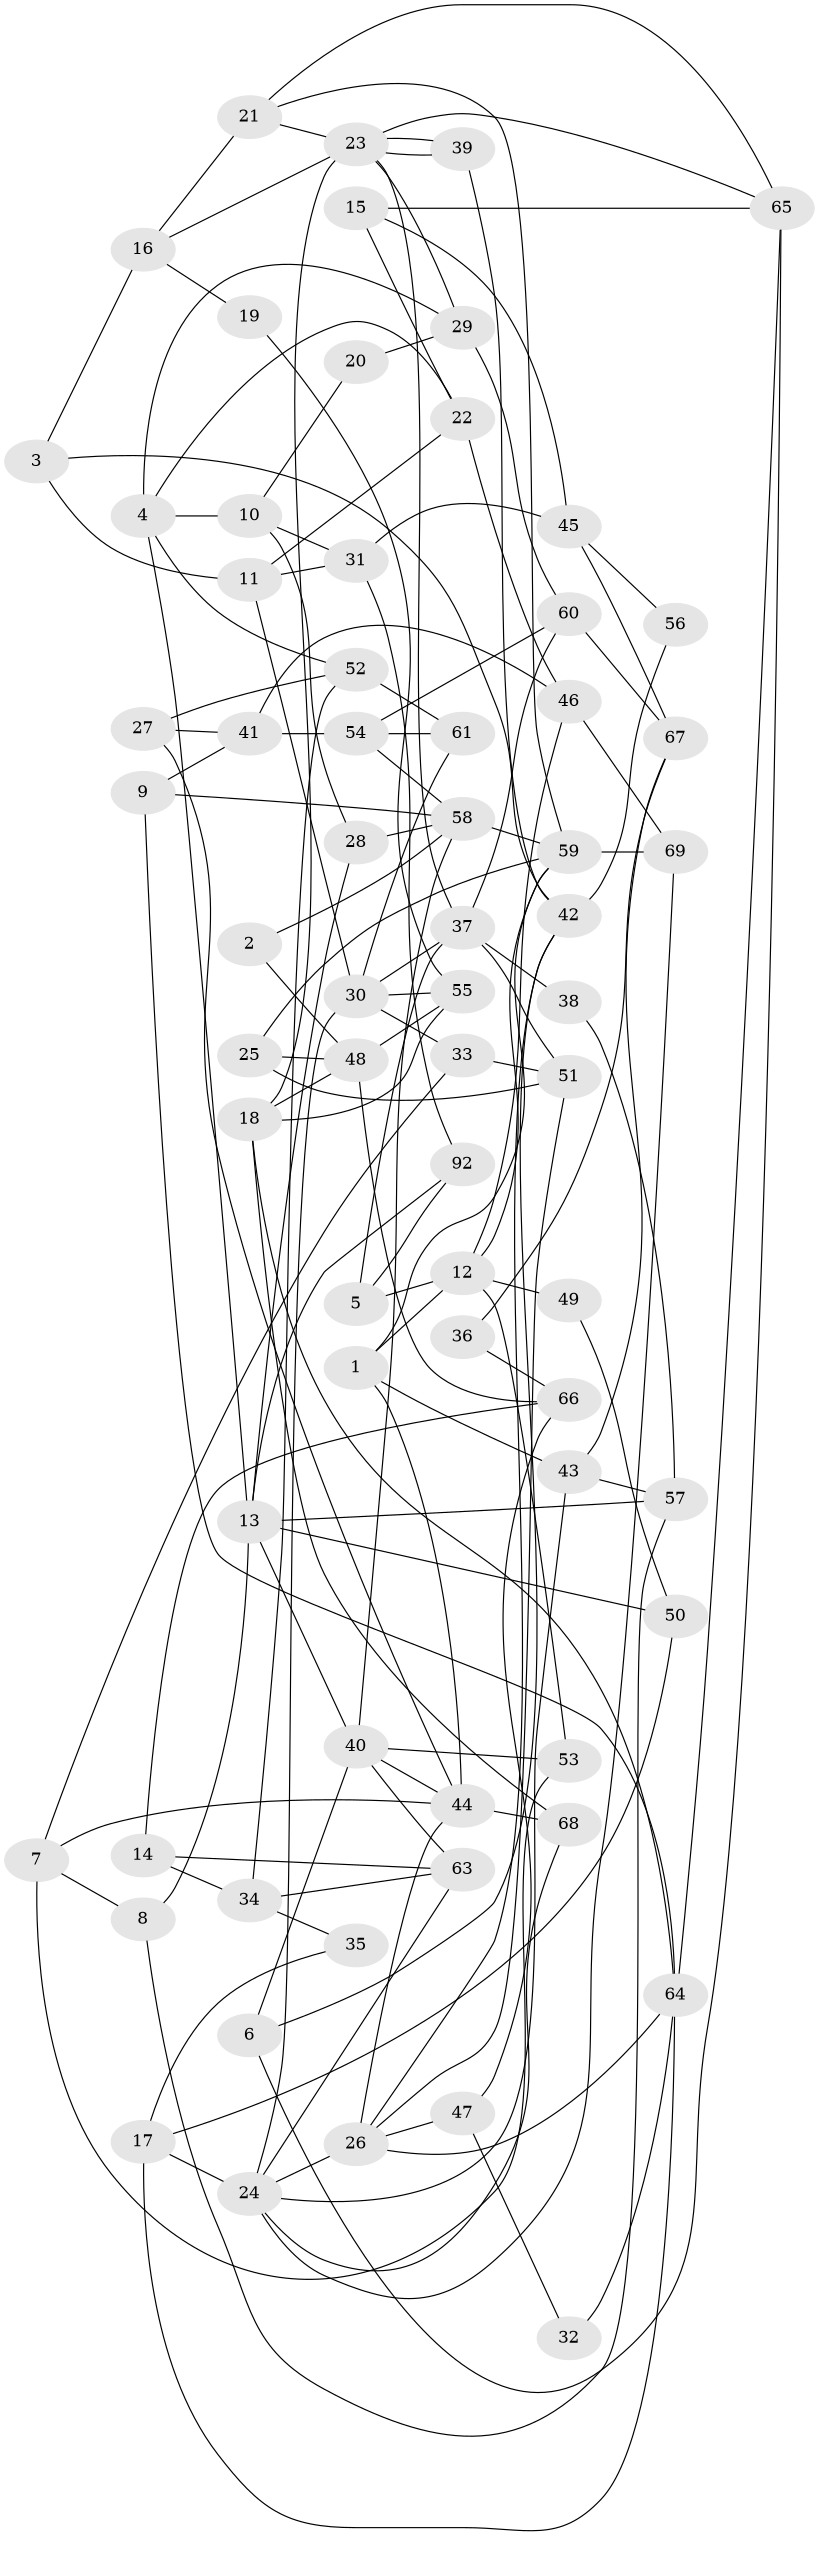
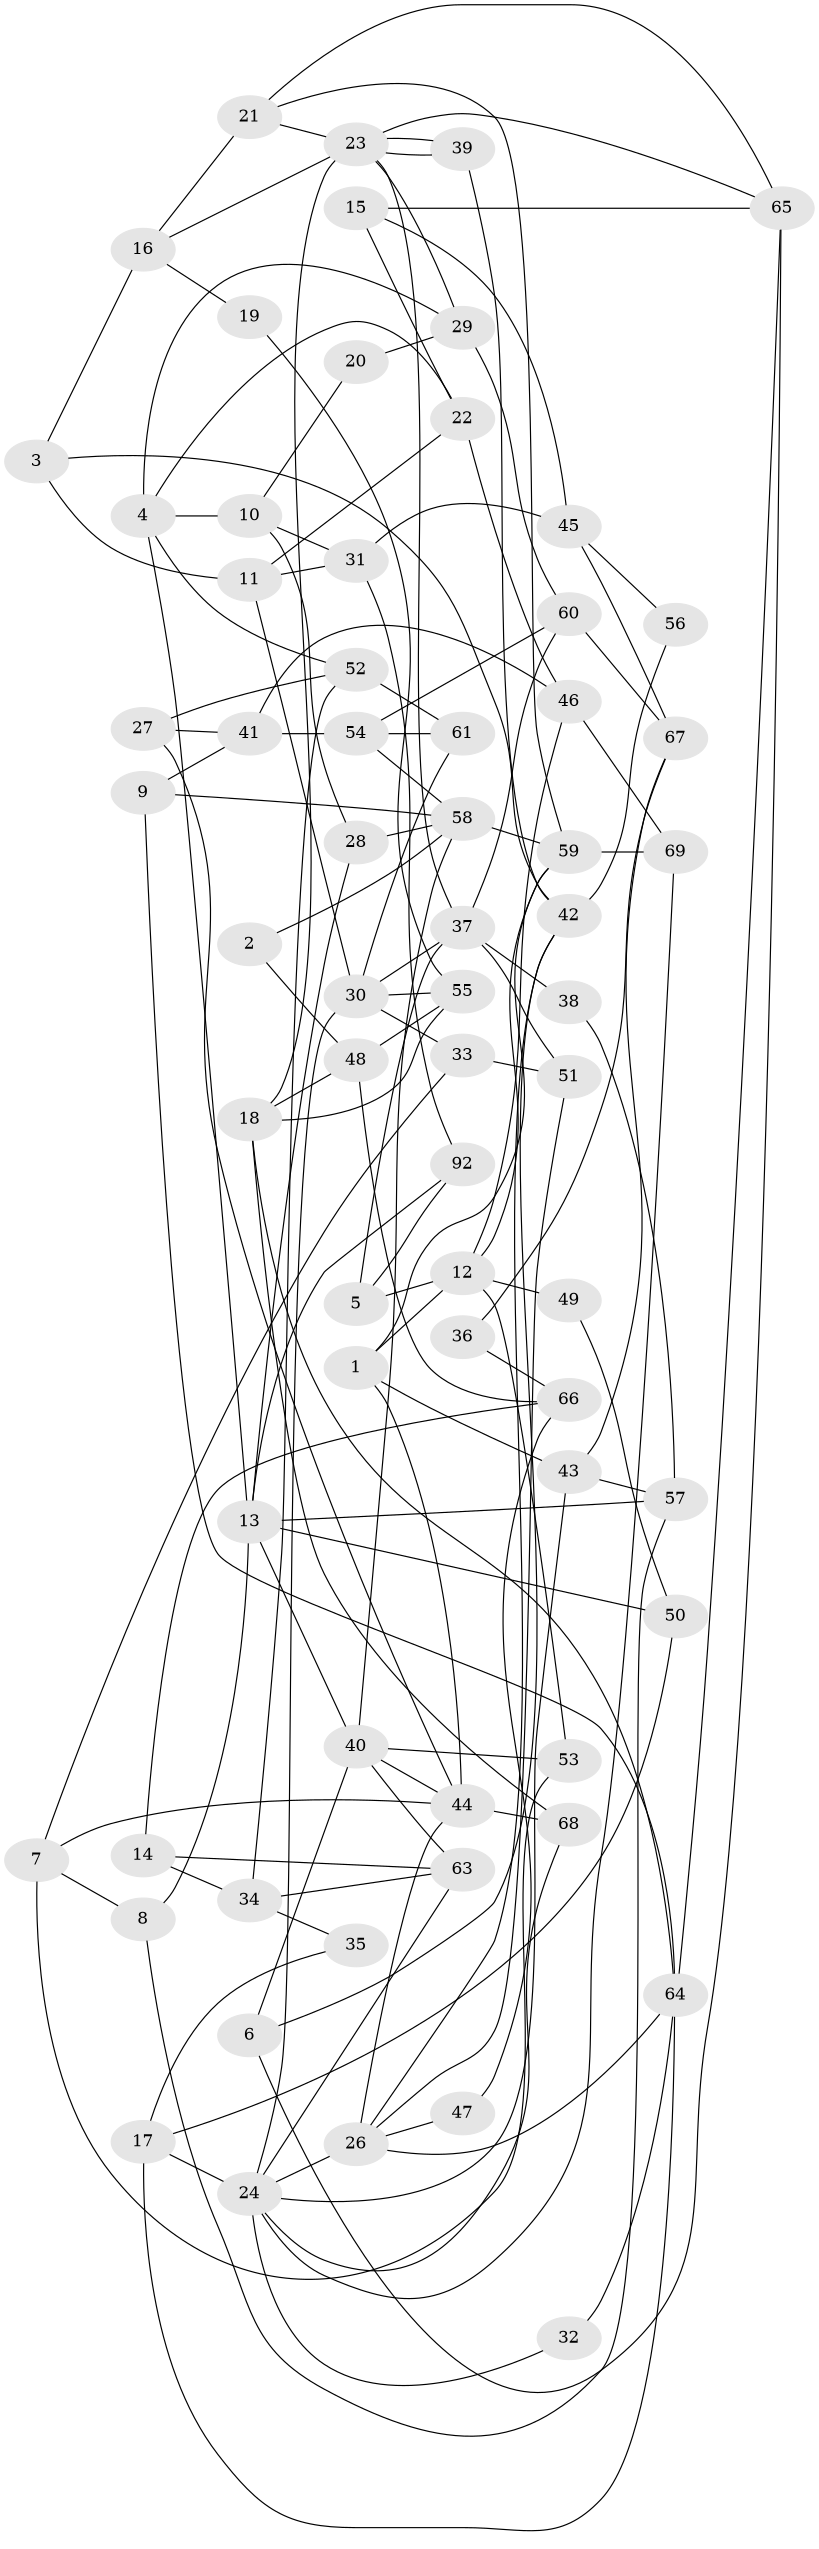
node "25": removed
edge "47" -- "32": now "24" -- "32"
